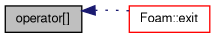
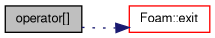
edge "Foam::exit" -> "operator[]": reversed
